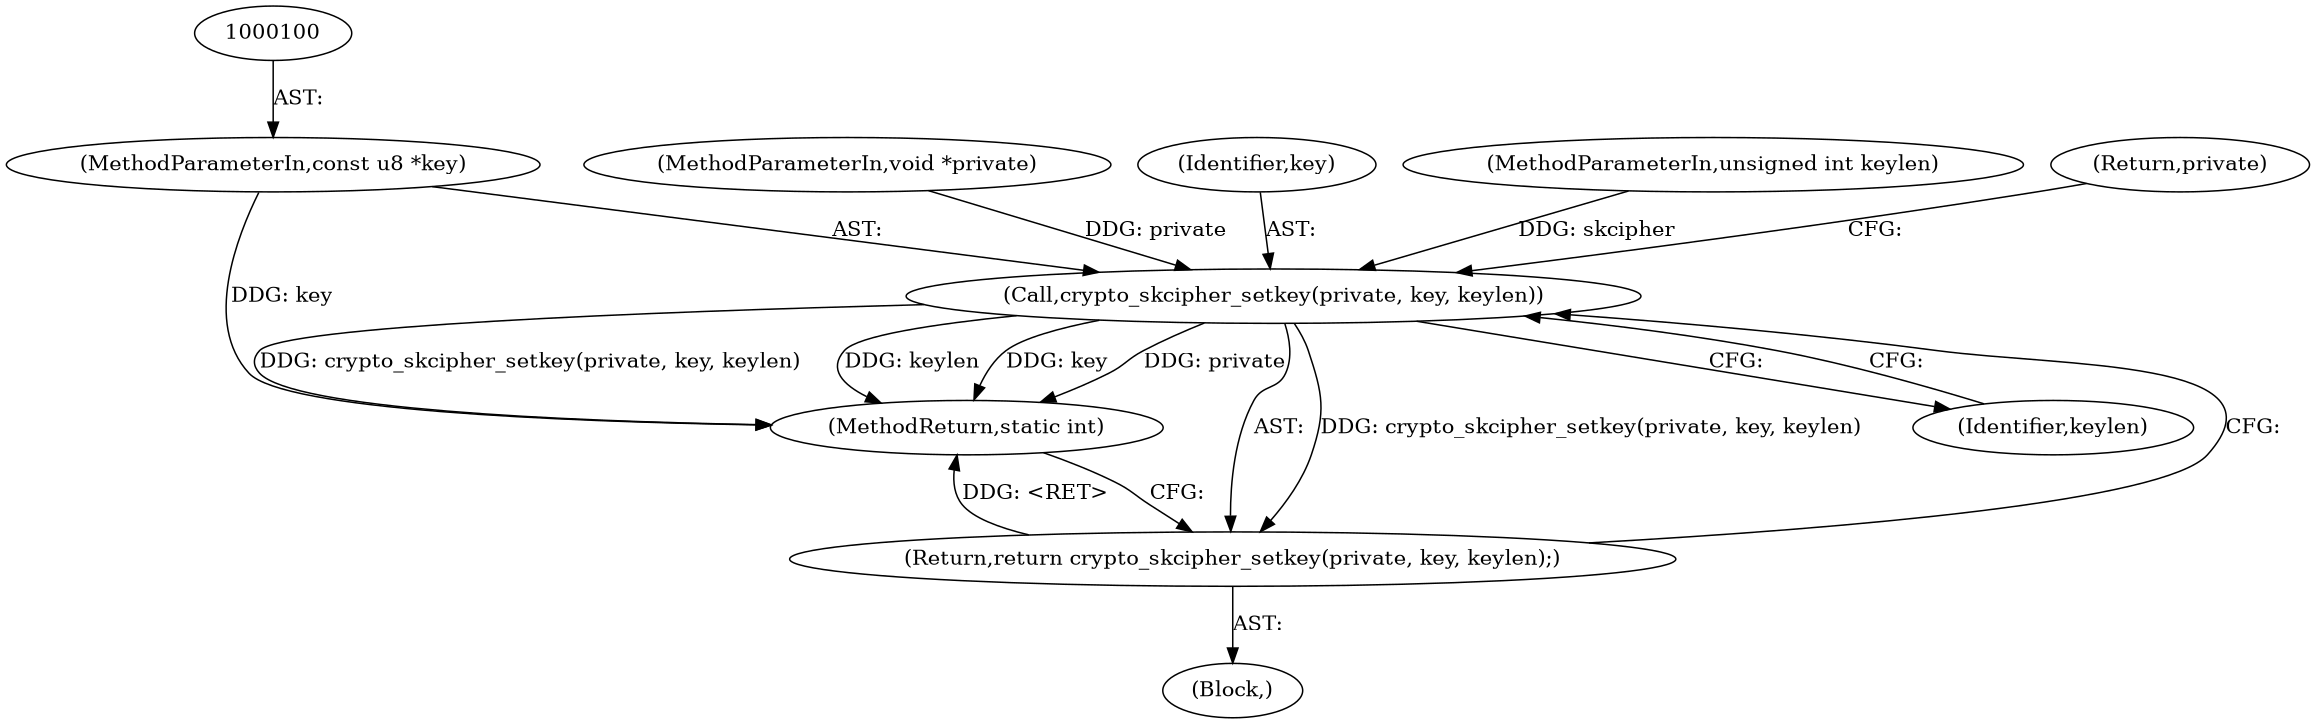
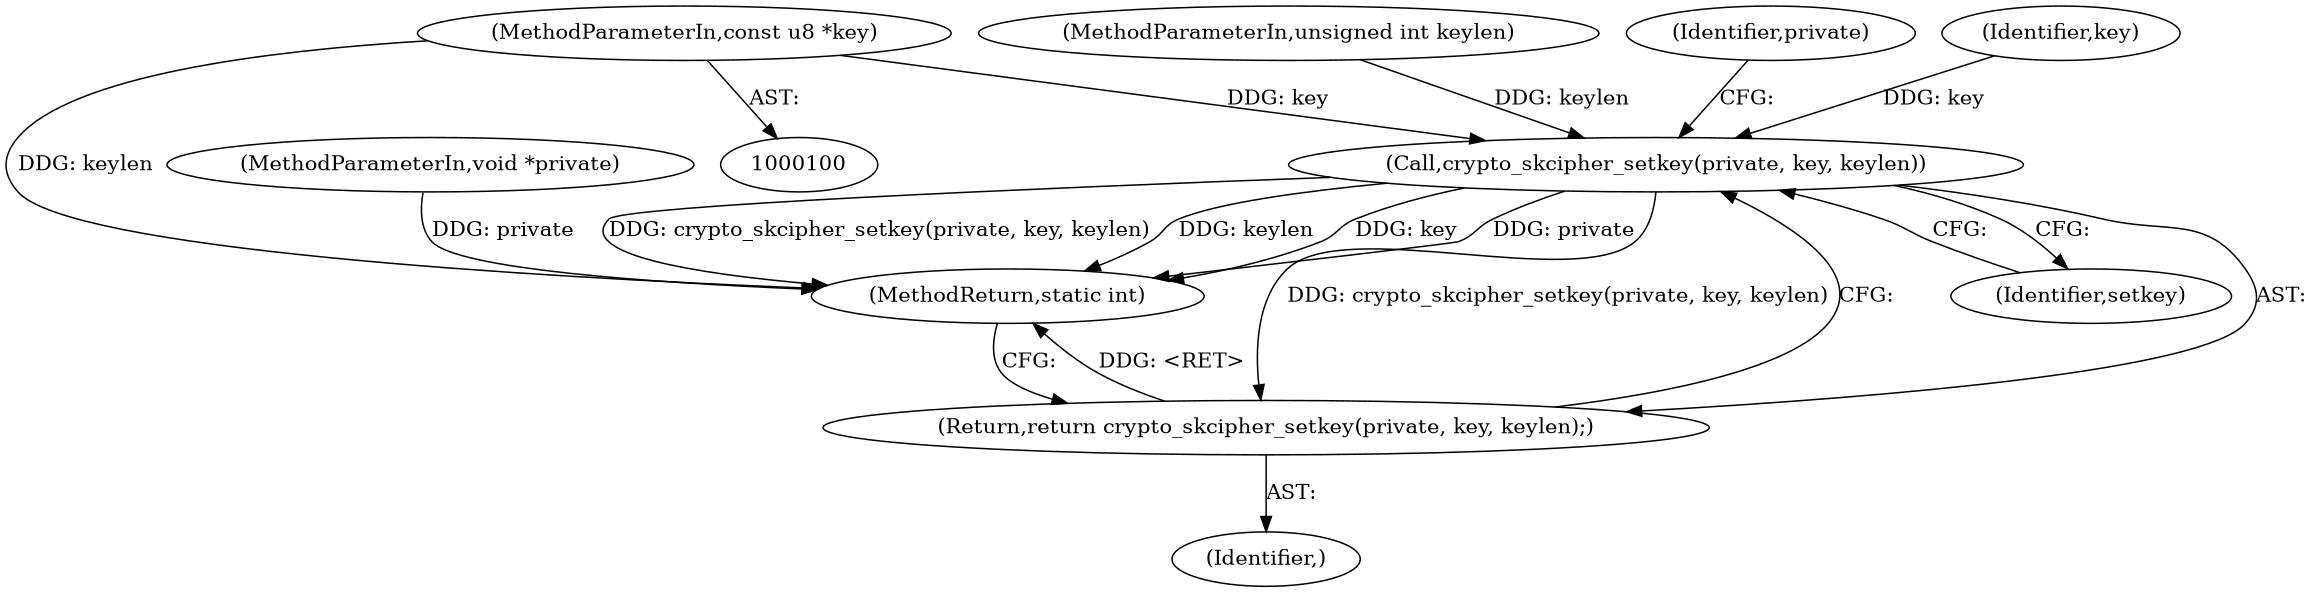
edge "1000100" -> "(MethodParameterIn,const u8 *key)": reversed
node "(Return,private)": label "(Return,private)" -> "(Identifier,private)"
edge "(MethodParameterIn,void *private)" -> "(Call,crypto_skcipher_setkey(private, key, keylen))": now "(MethodParameterIn,void *private)" -> "(MethodReturn,static int)"
edge "(MethodParameterIn,const u8 *key)" -> "(Call,crypto_skcipher_setkey(private, key, keylen))": label "AST: " -> "DDG: key"
edge "(Identifier,key)" -> "(Call,crypto_skcipher_setkey(private, key, keylen))": label "AST: " -> "DDG: key"
edge "(MethodParameterIn,unsigned int keylen)" -> "(Call,crypto_skcipher_setkey(private, key, keylen))": label "DDG: skcipher" -> "DDG: keylen"
edge "(MethodParameterIn,const u8 *key)" -> "(MethodReturn,static int)": label "DDG: key" -> "DDG: keylen"
node "(Identifier,keylen)": label "(Identifier,keylen)" -> "(Identifier,setkey)"
node "(Block,)": label "(Block,)" -> "(Identifier,)"
